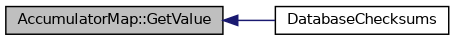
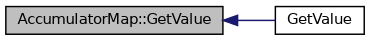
node "DatabaseChecksums": label "DatabaseChecksums" -> "GetValue"
